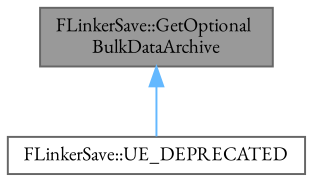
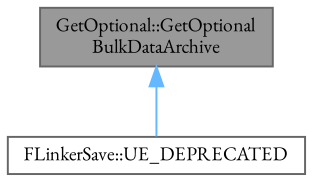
node "FLinkerSave::GetOptional BulkDataArchive": label "FLinkerSave::GetOptional BulkDataArchive" -> "GetOptional::GetOptional BulkDataArchive"
